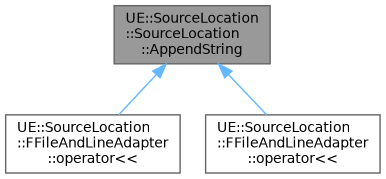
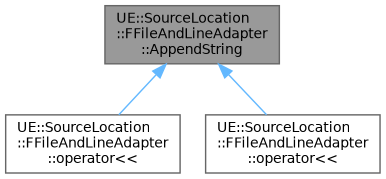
node "UE::SourceLocation ::SourceLocation ::AppendString": label "UE::SourceLocation ::SourceLocation ::AppendString" -> "UE::SourceLocation ::FFileAndLineAdapter ::AppendString"
